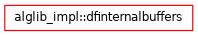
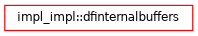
node "alglib_impl::dfinternalbuffers": label "alglib_impl::dfinternalbuffers" -> "impl_impl::dfinternalbuffers"
